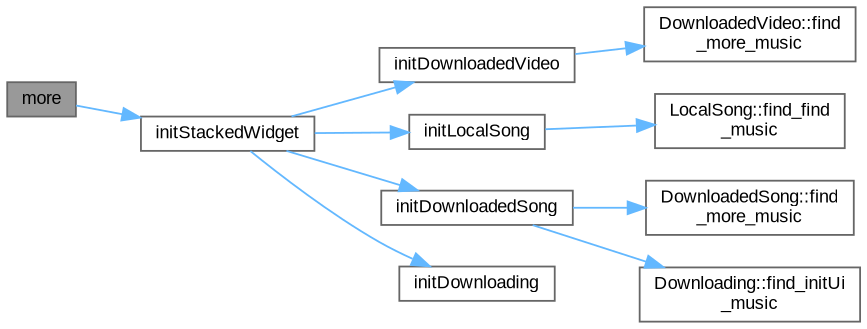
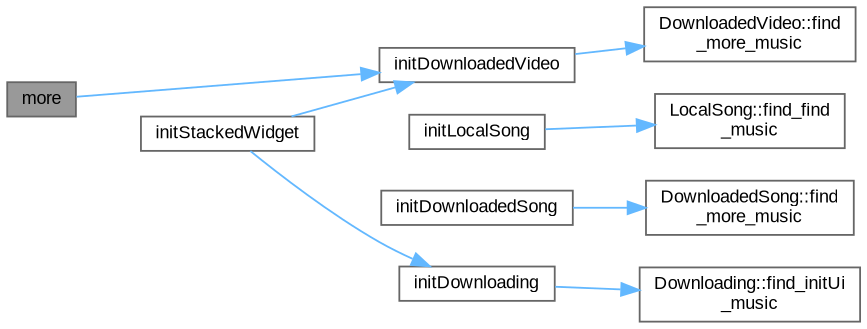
edge "more" -> "initStackedWidget": now "more" -> "initDownloadedVideo"
edge "initStackedWidget" -> "initLocalSong": removed
edge "initStackedWidget" -> "initDownloadedSong": removed
edge "initDownloadedSong" -> "Downloading::find_initUi _music": now "initDownloading" -> "Downloading::find_initUi _music"
